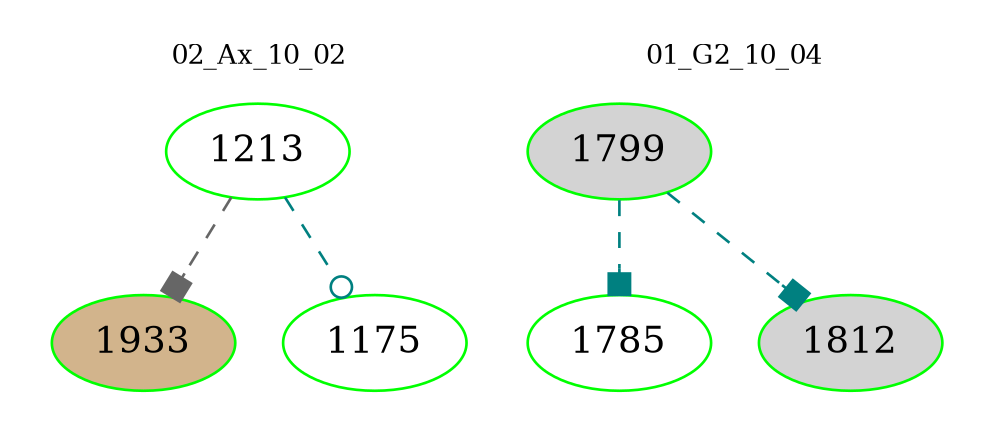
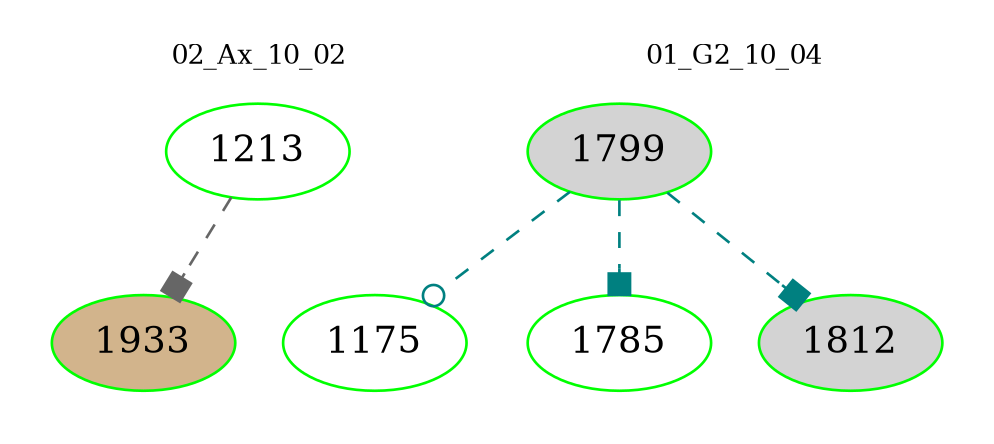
edge "1213" -> "1175": now "1799" -> "1175"
